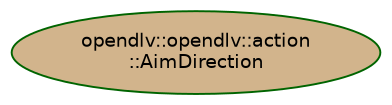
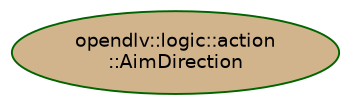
node "opendlv::opendlv::action ::AimDirection": label "opendlv::opendlv::action ::AimDirection" -> "opendlv::logic::action ::AimDirection"
